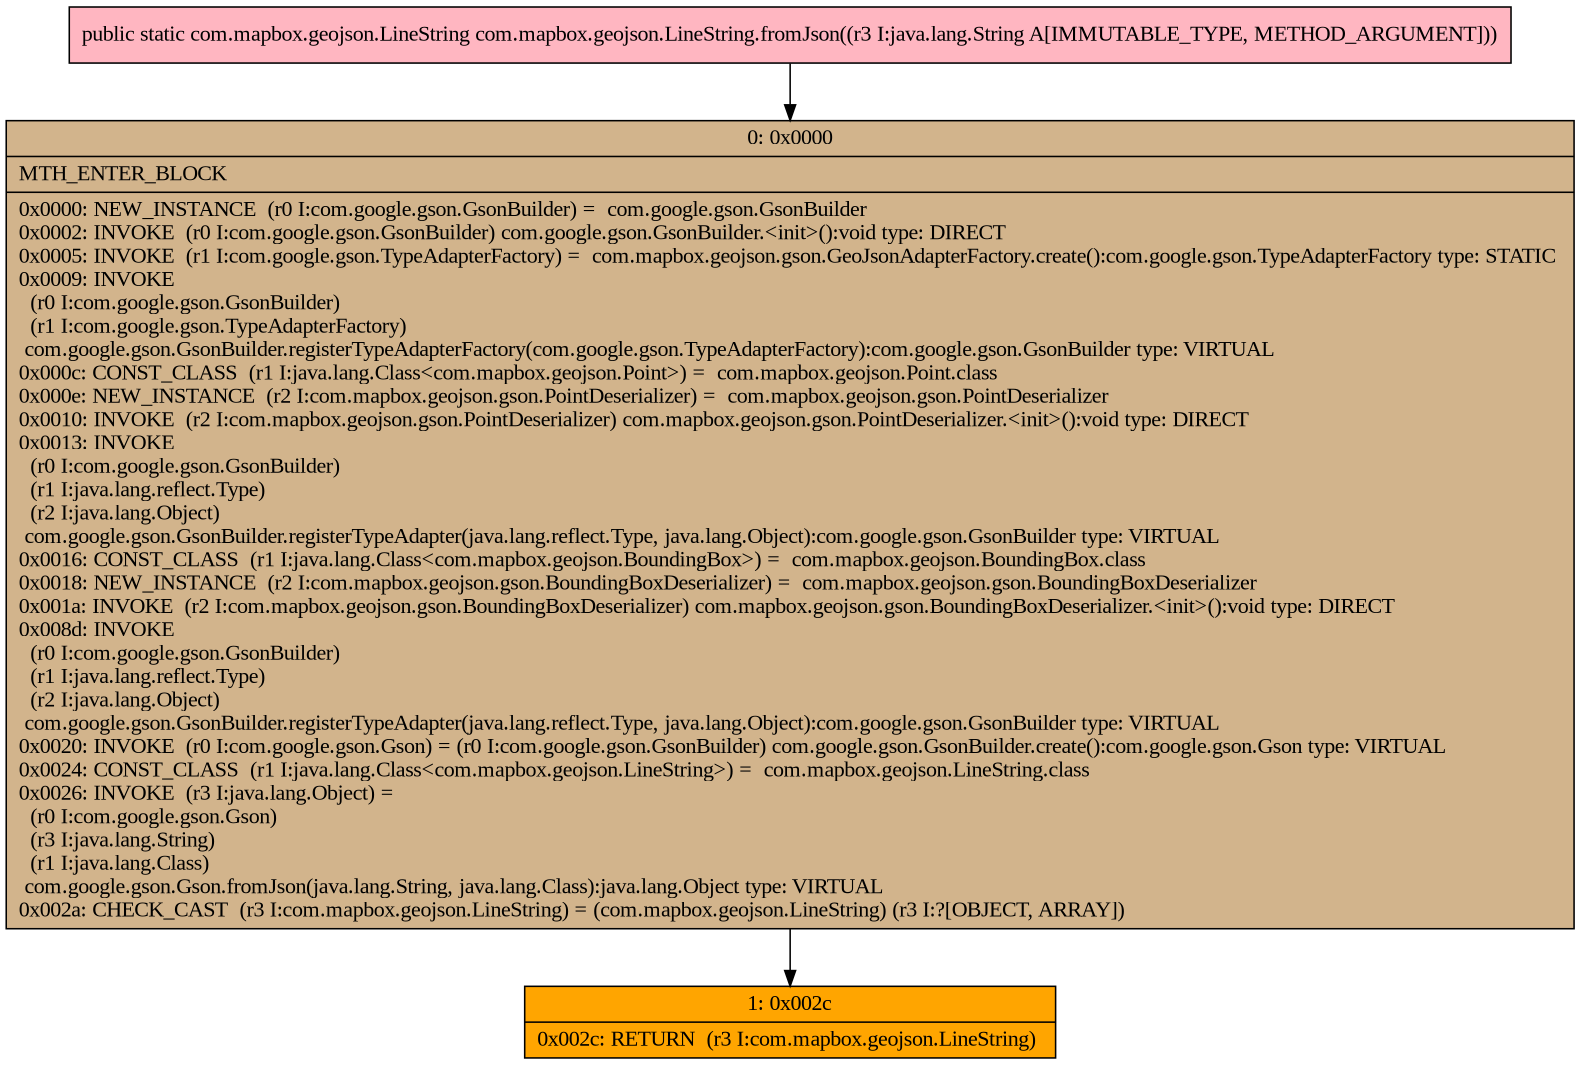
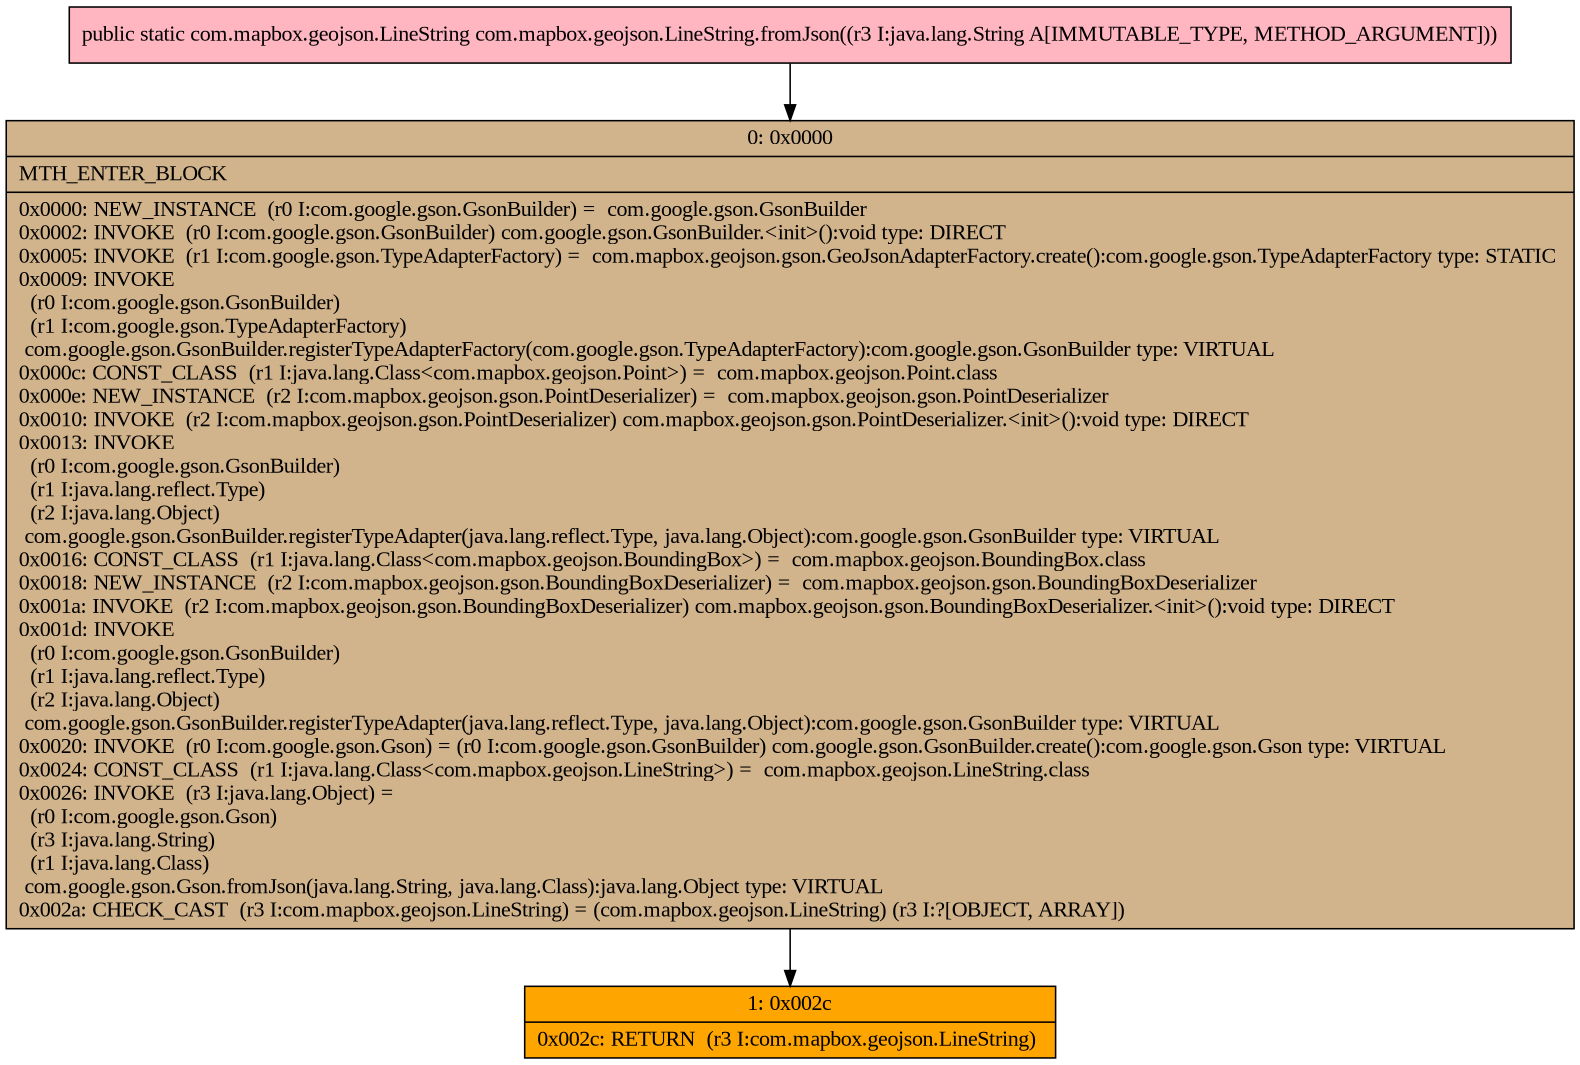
node "0: 0x0000": text "0x008d: INVOKE" -> "0x001d: INVOKE"
